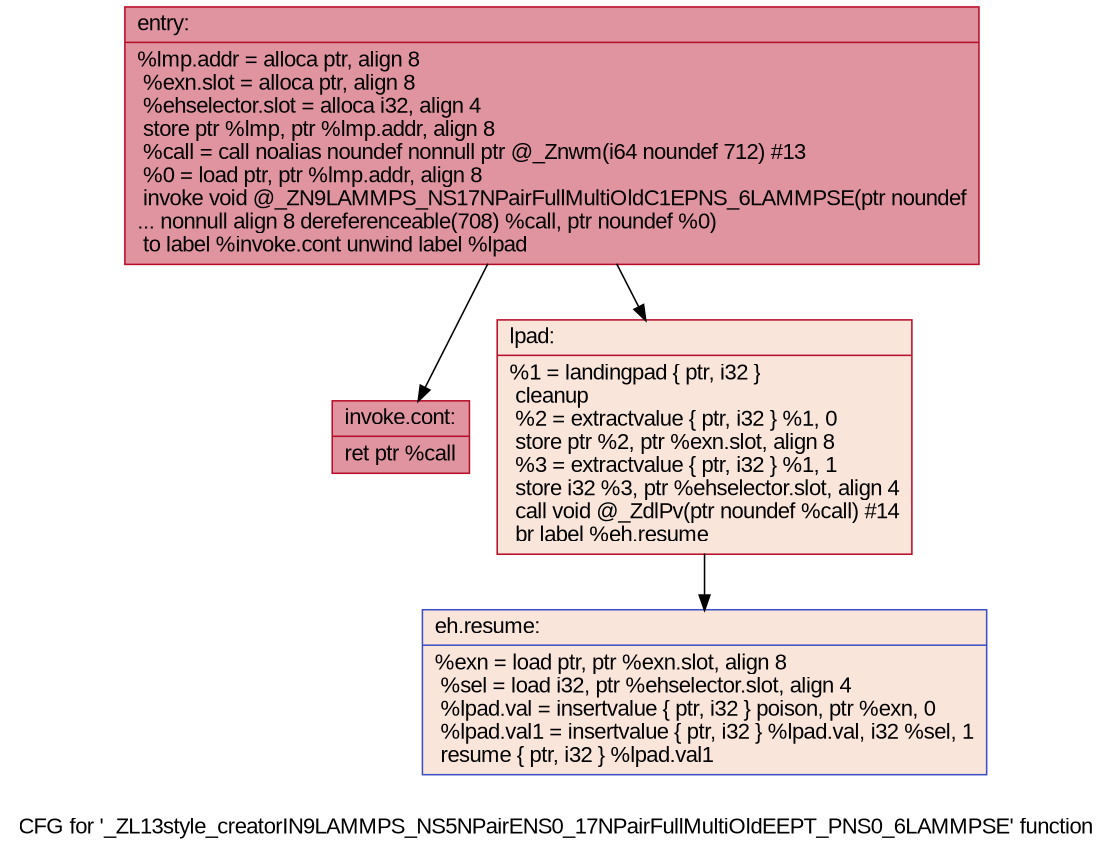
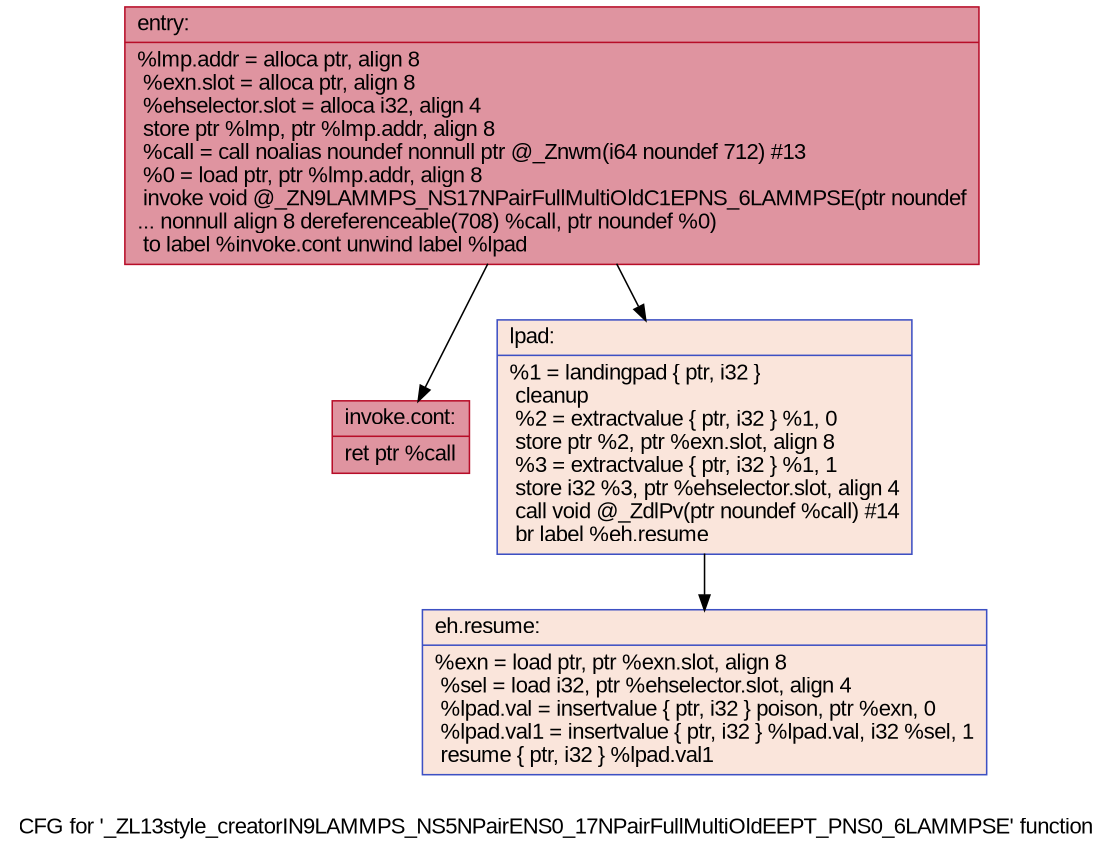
node "lpad:": color #b70d28ff -> #3d50c3ff
